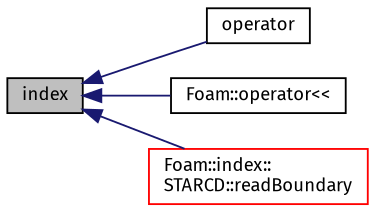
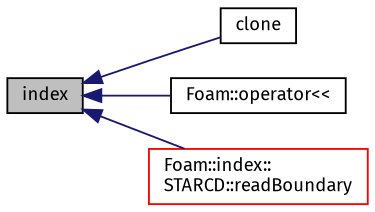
node "operator": label "operator" -> "clone"
